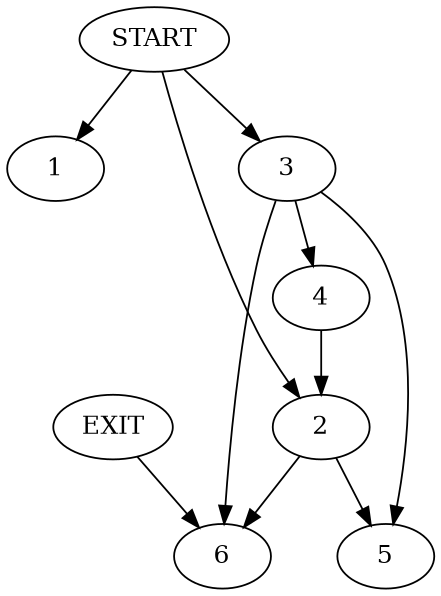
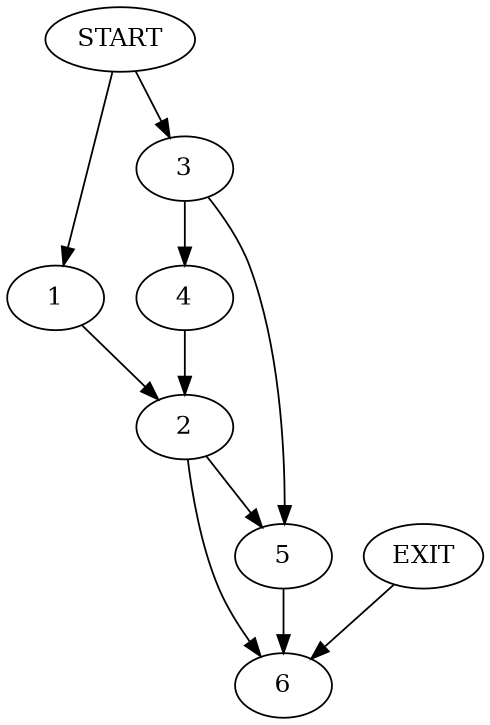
edge "START" -> "2": now "1" -> "2"
edge "3" -> "6": now "5" -> "6"
